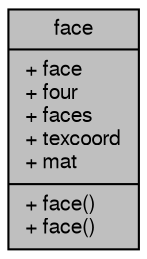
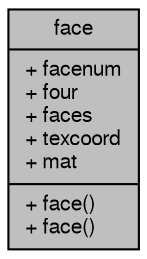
node "face": text "+ face" -> "+ facenum"
